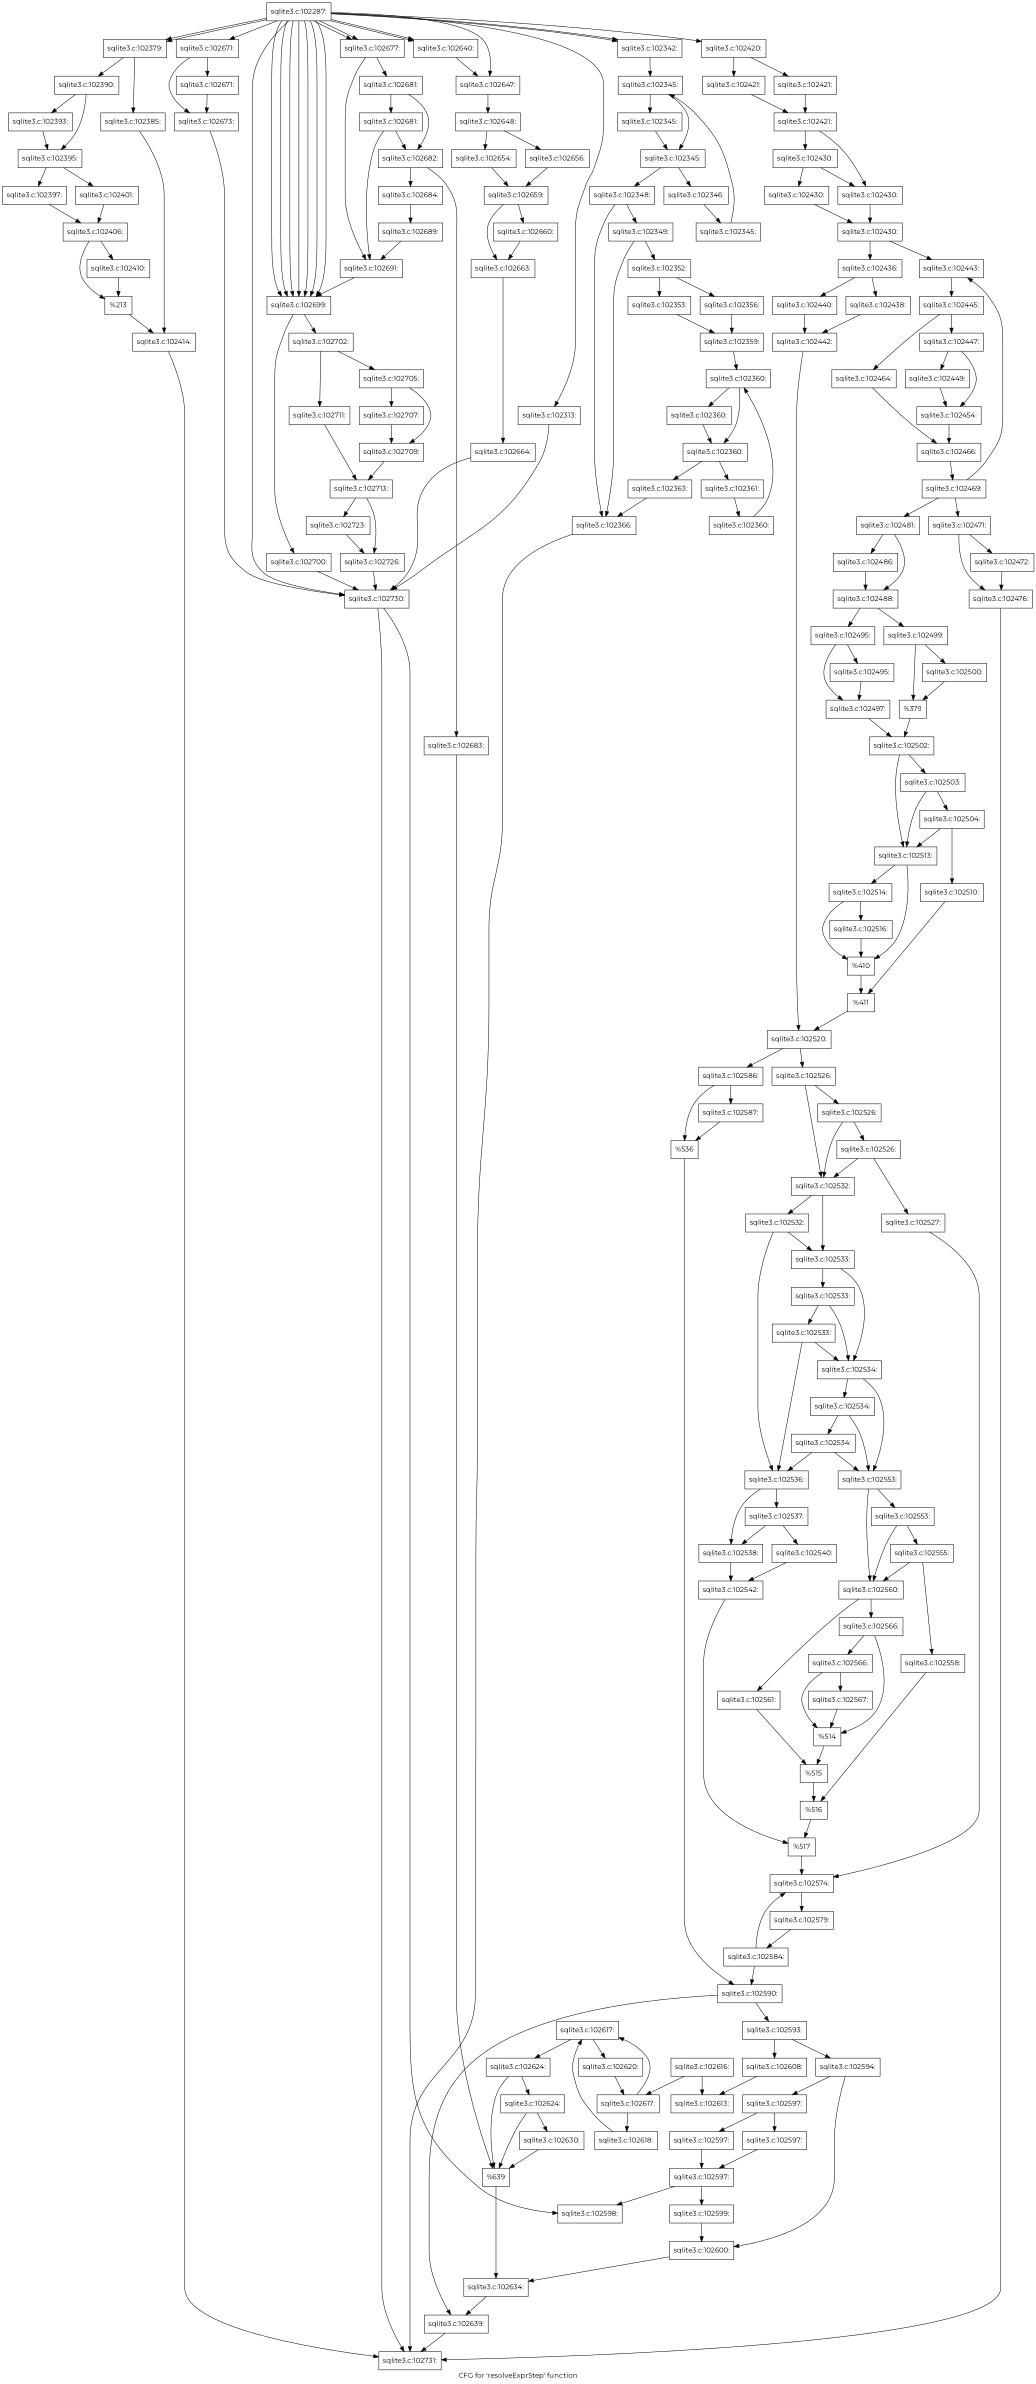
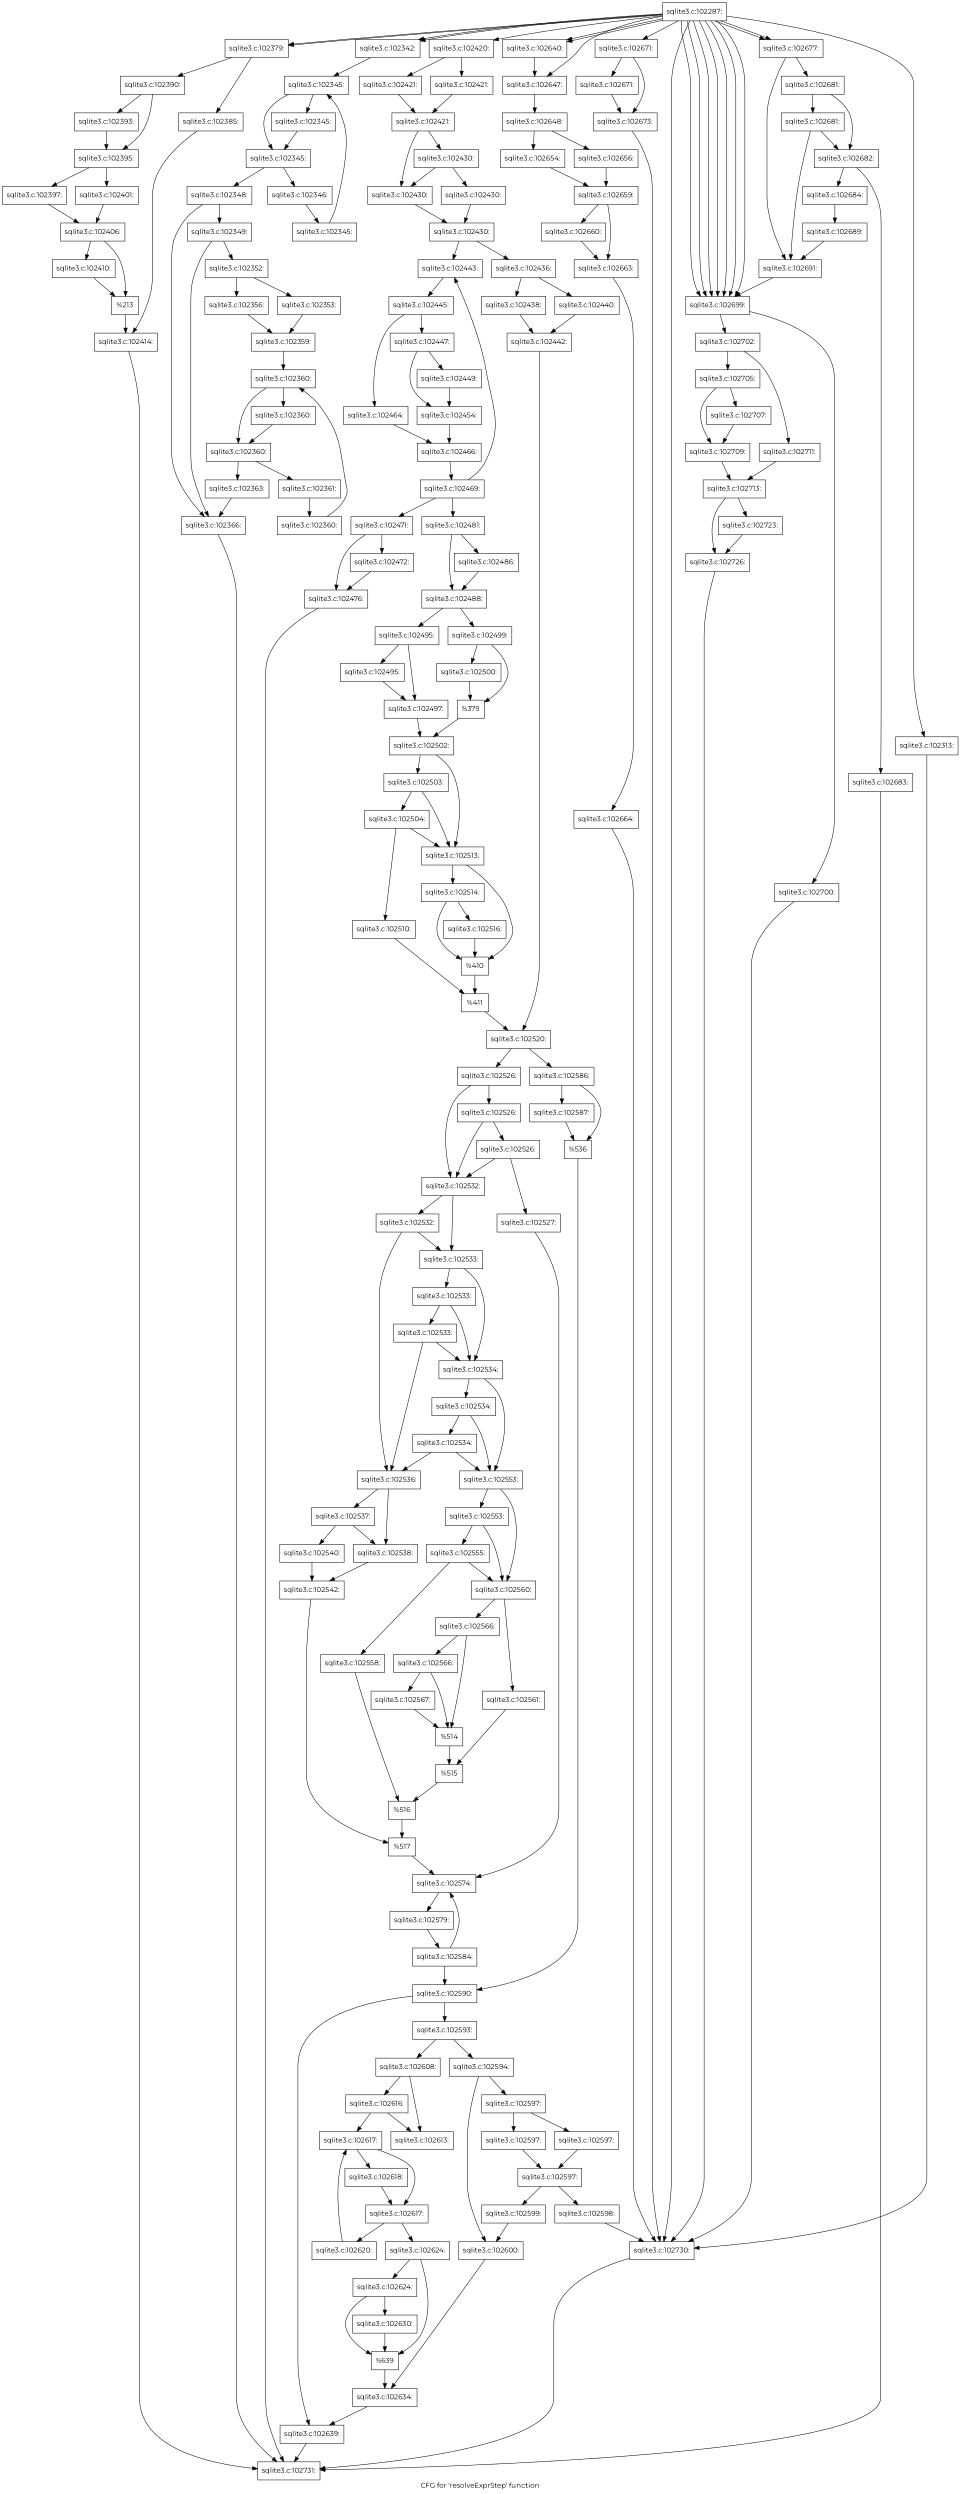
edge "sqlite3.c:102730:" -> "sqlite3.c:102598:": reversed
edge "sqlite3.c:102683:" -> "%639": now "sqlite3.c:102683:" -> "sqlite3.c:102731:"
edge "sqlite3.c:102608:" -> "sqlite3.c:102616:": added
